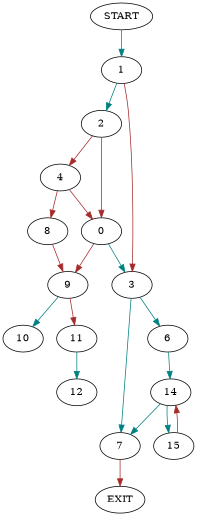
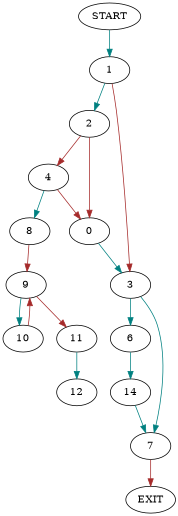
edge "4" -> "8": color brown -> teal
edge "0" -> "9": now "10" -> "9"
node "15": removed
